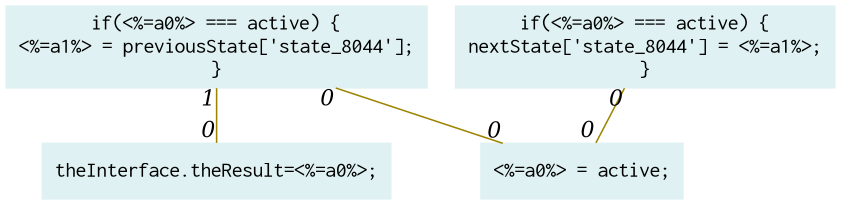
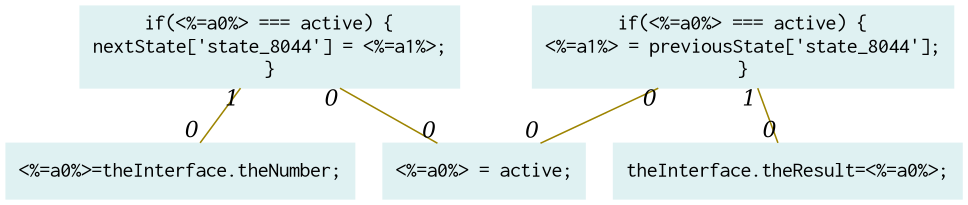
node "<%=a0%>=theInterface.theNumber;": added
